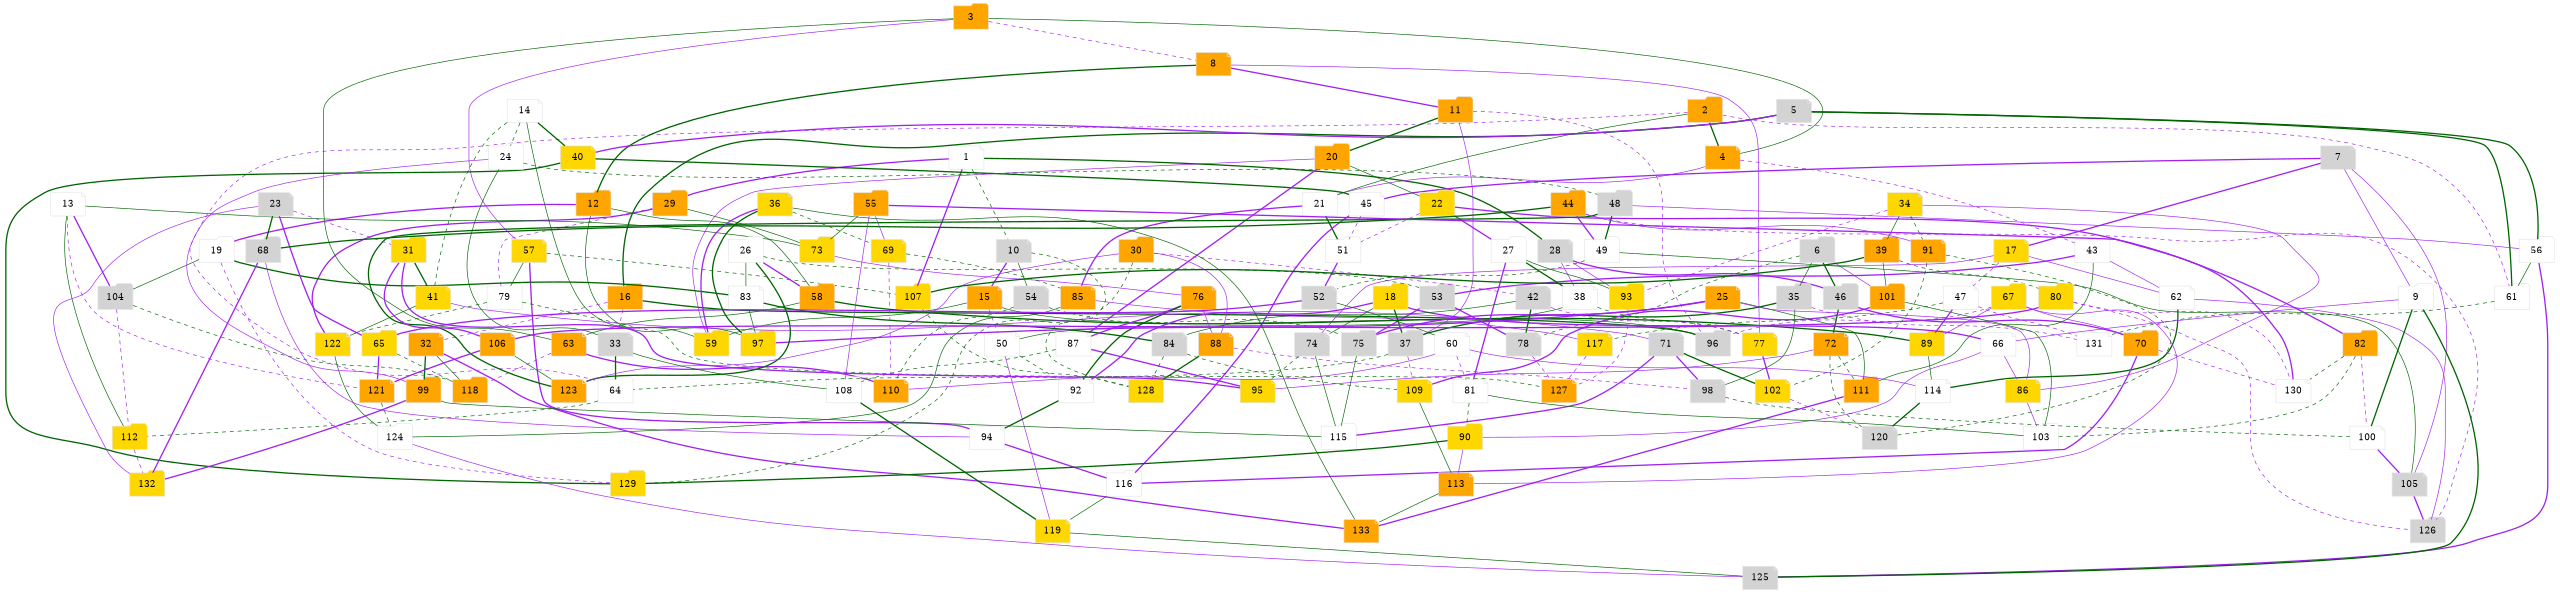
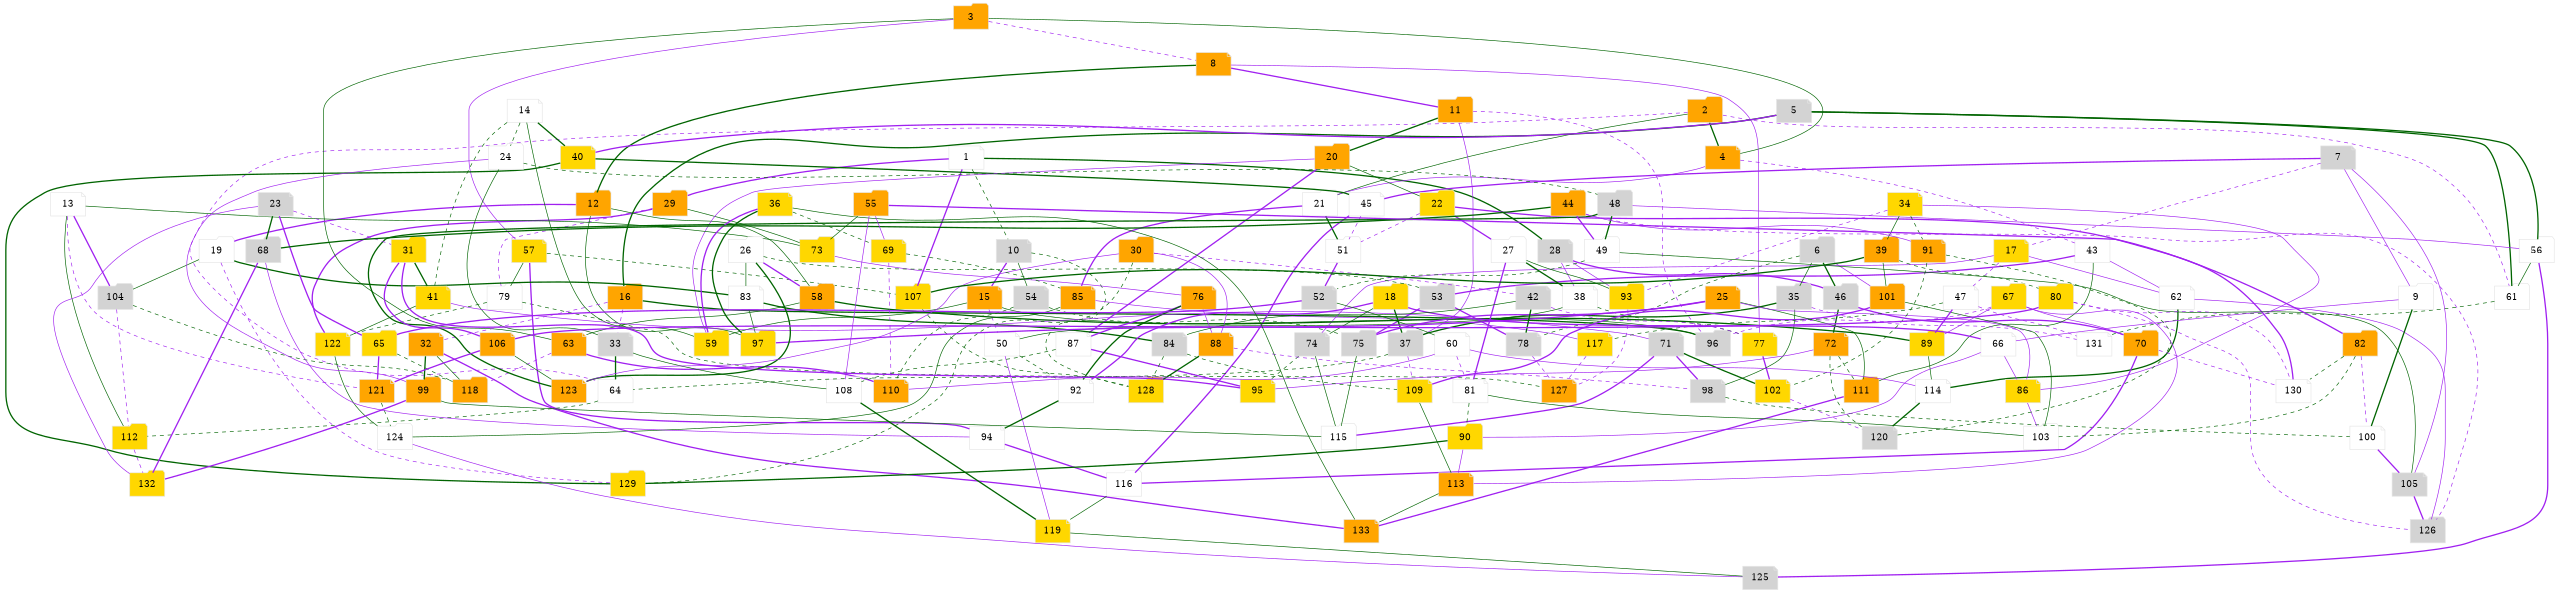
edge "7" -- "17": style bold -> dashed
edge "9" -- "125": removed
